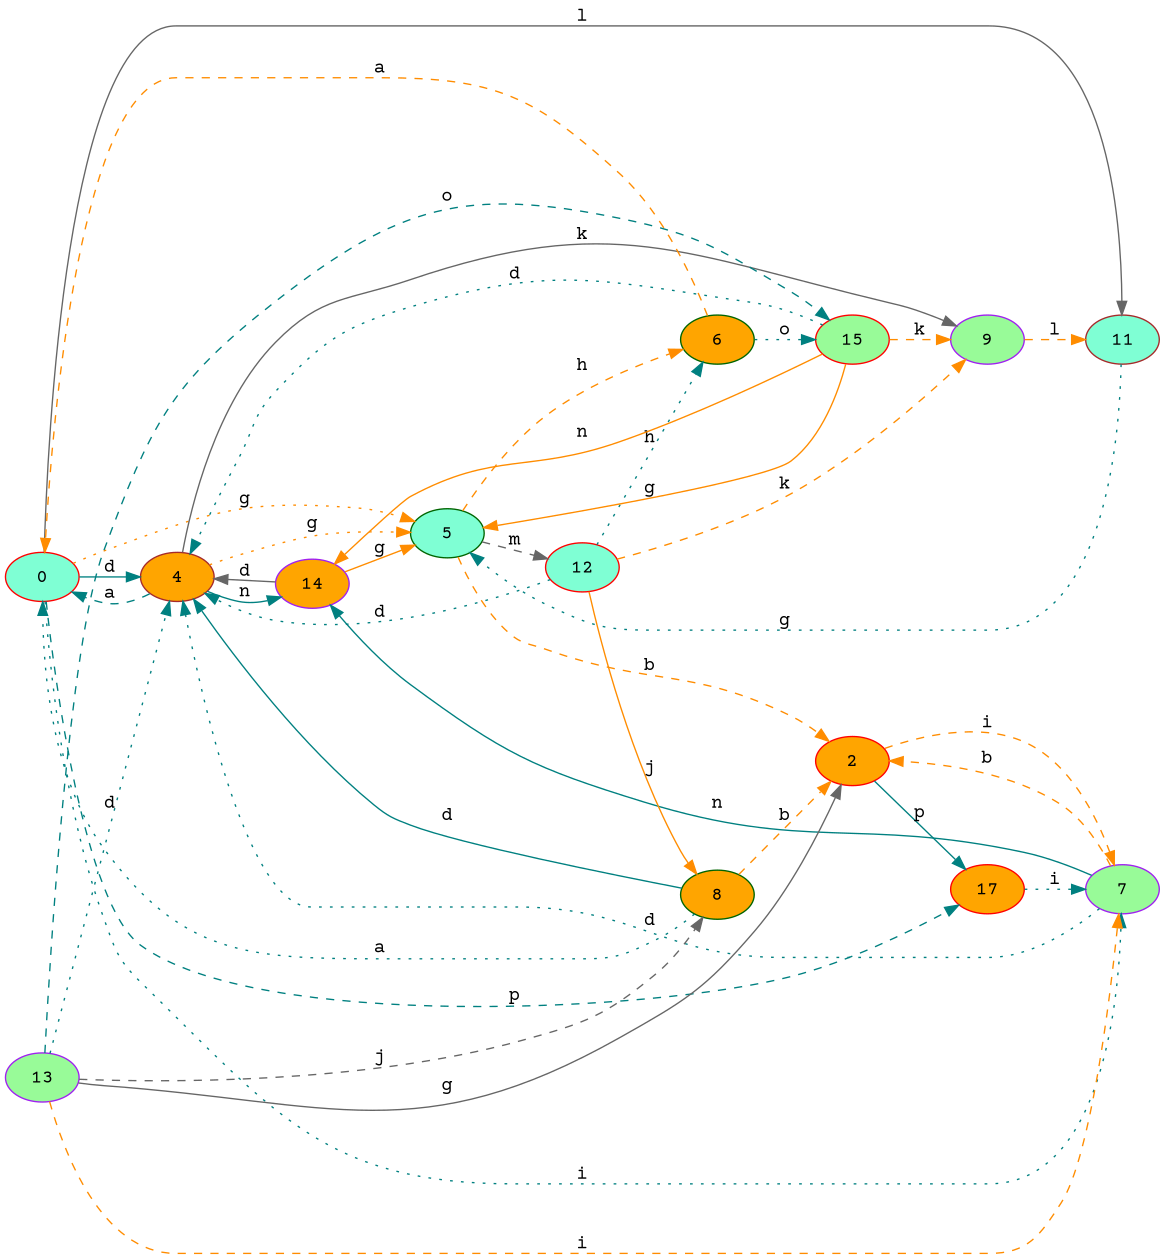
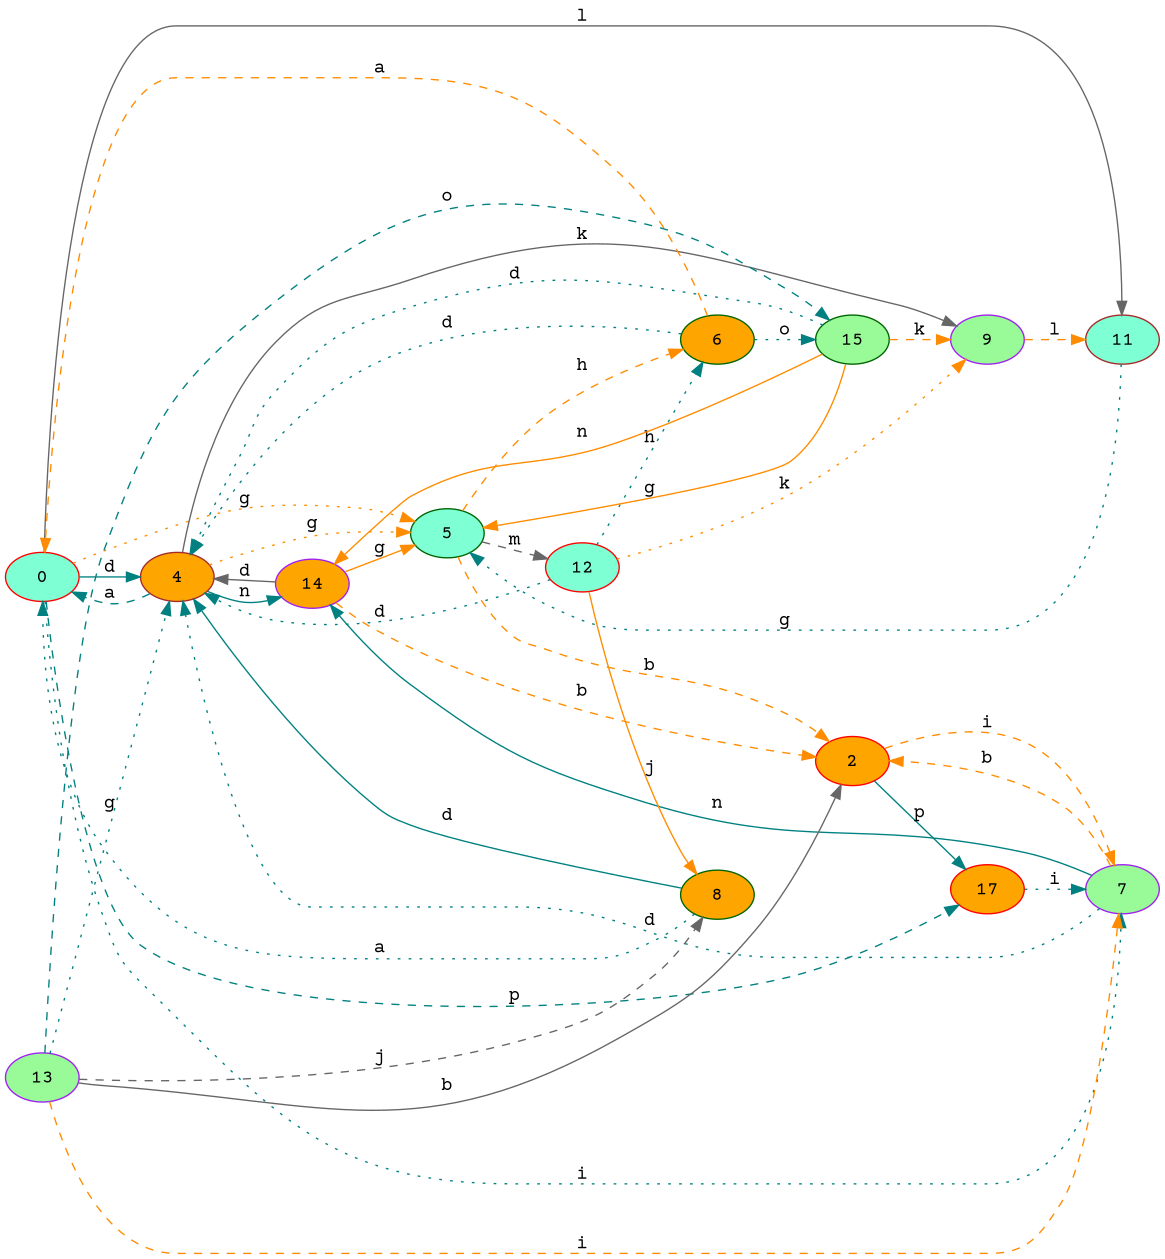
node "15": color red -> darkgreen
edge "6" -> "4": added, label "d"
edge "12" -> "9": style dashed -> dotted
edge "13" -> "4": label "d" -> "g"
edge "8" -> "2": now "14" -> "2"
edge "13" -> "2": label "g" -> "b"
